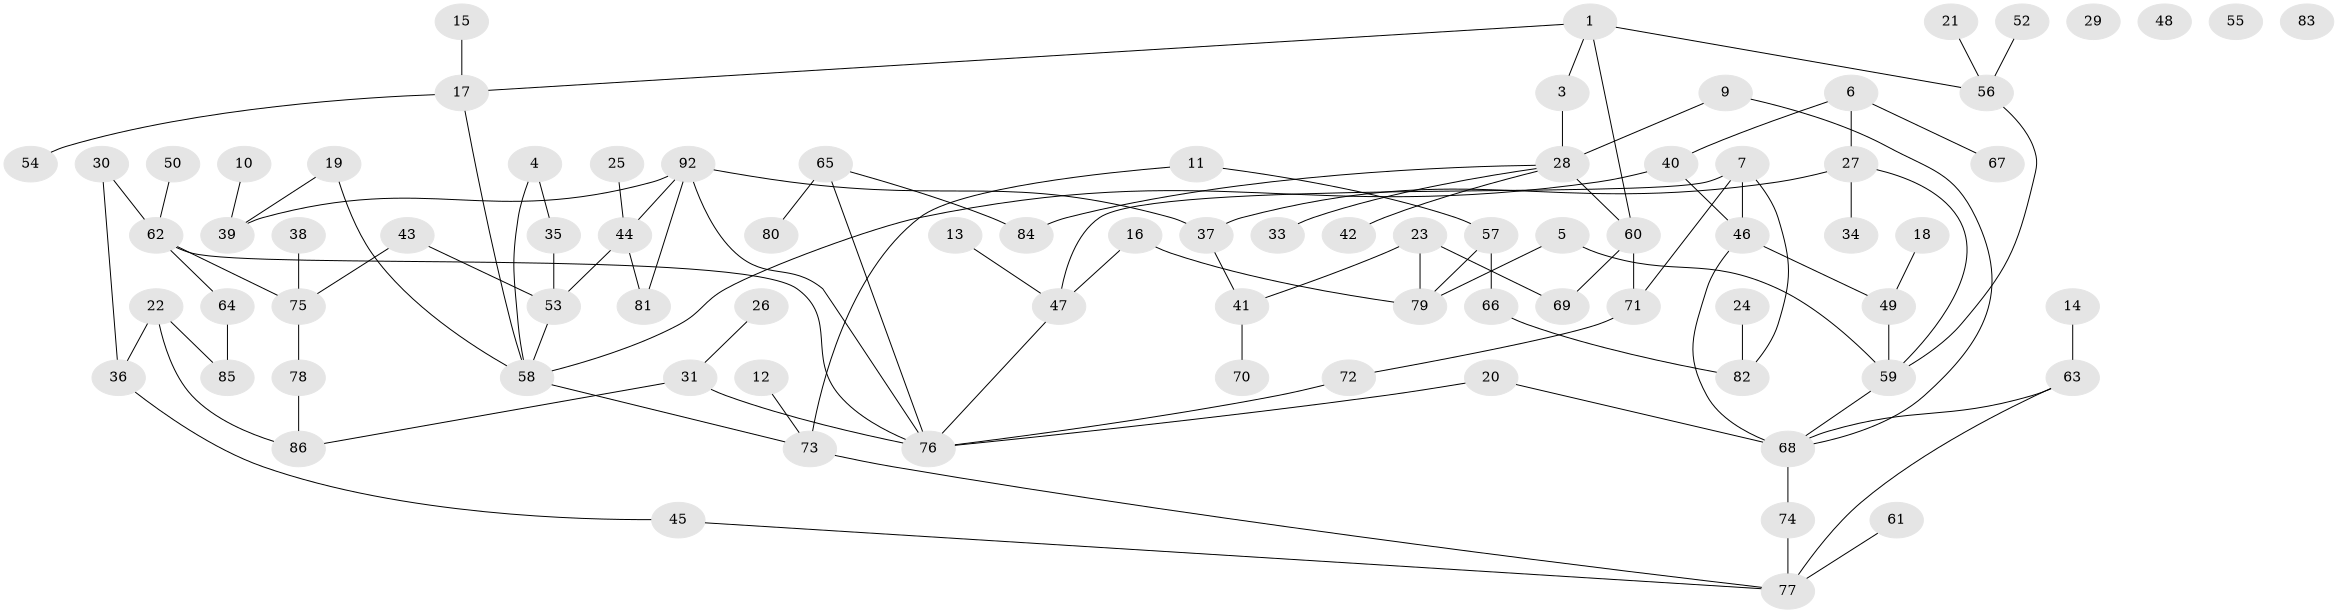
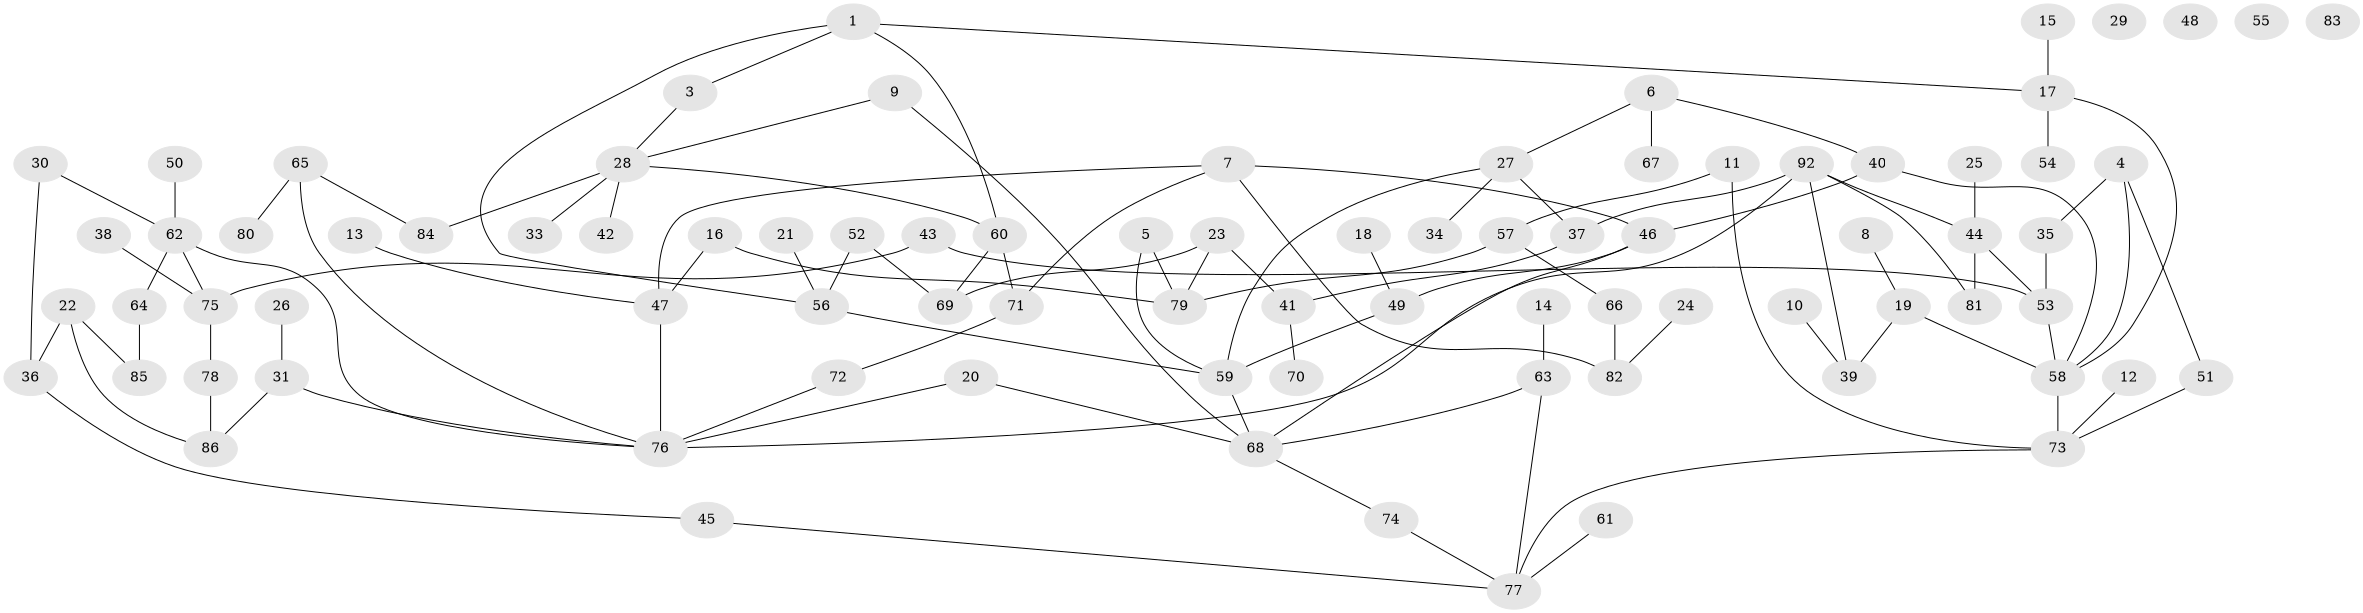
node "8": added
edge "52" -- "69": added
node "51": added
